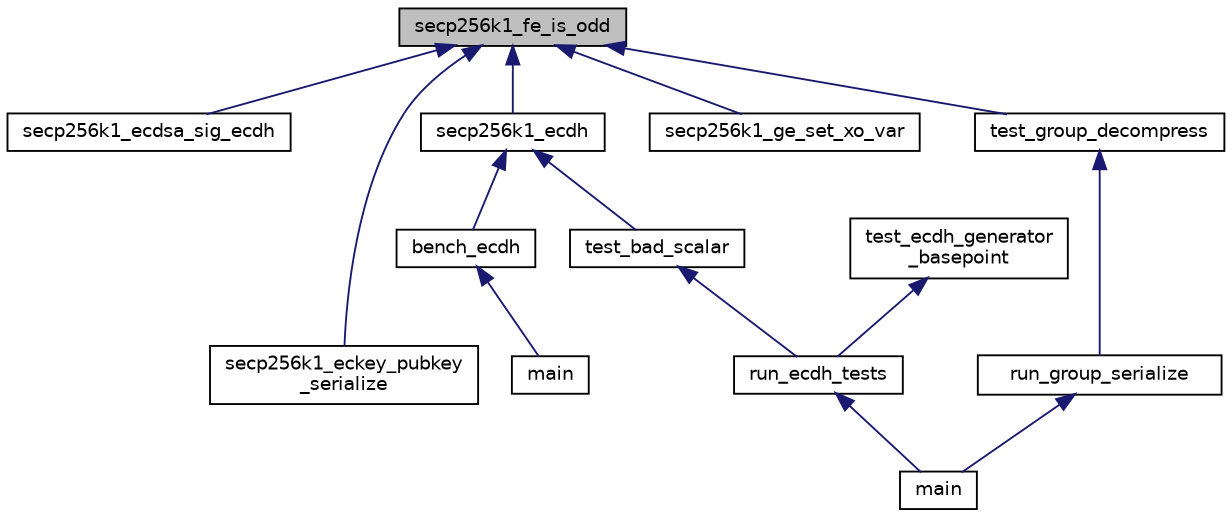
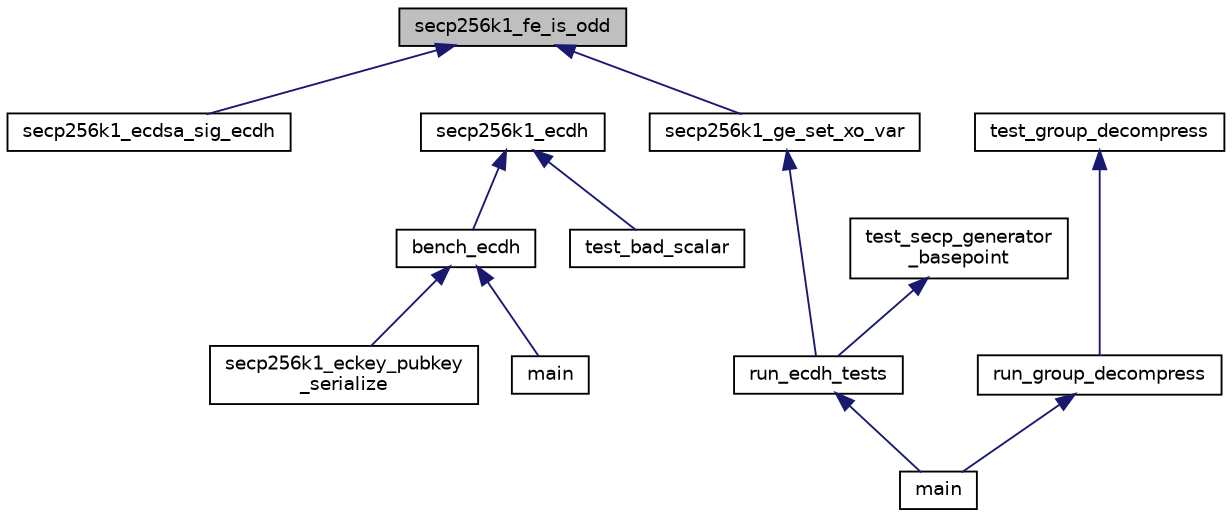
edge "test_group_decompress" -> "secp256k1_fe_is_odd": removed
edge "secp256k1_ecdh" -> "secp256k1_fe_is_odd": removed
edge "secp256k1_eckey_pubkey _serialize" -> "secp256k1_fe_is_odd": now "secp256k1_eckey_pubkey _serialize" -> "bench_ecdh"
node "test_ecdh_generator _basepoint": label "test_ecdh_generator _basepoint" -> "test_secp_generator _basepoint"
edge "run_ecdh_tests" -> "test_bad_scalar": now "run_ecdh_tests" -> "secp256k1_ge_set_xo_var"
node "run_group_serialize": label "run_group_serialize" -> "run_group_decompress"
